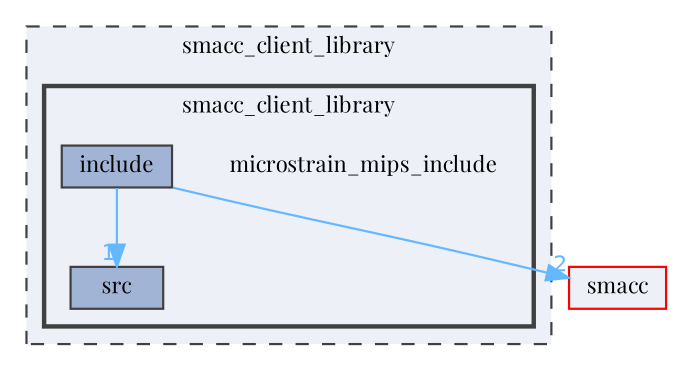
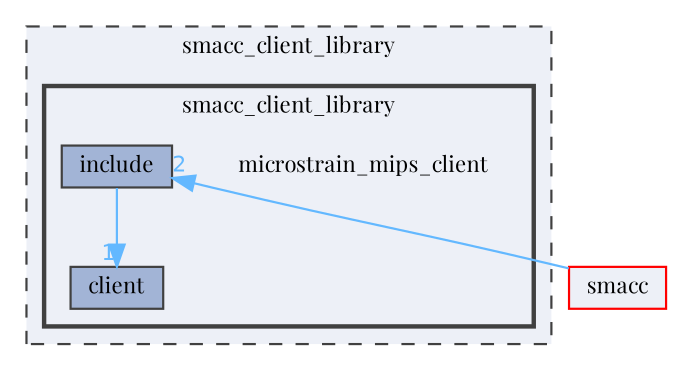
node "microstrain_mips_include": label "microstrain_mips_include" -> "microstrain_mips_client"
edge "include" -> "smacc": reversed
node "src": label "src" -> "client"
